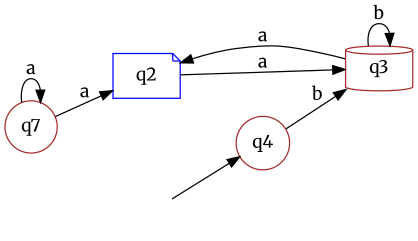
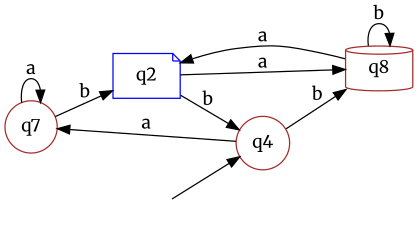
node "q3": label "q3" -> "q8"
edge "q7" -> "q2": label "a" -> "b"
edge "q2" -> "q4": added, label "b"
edge "q4" -> "q7": added, label "a"
